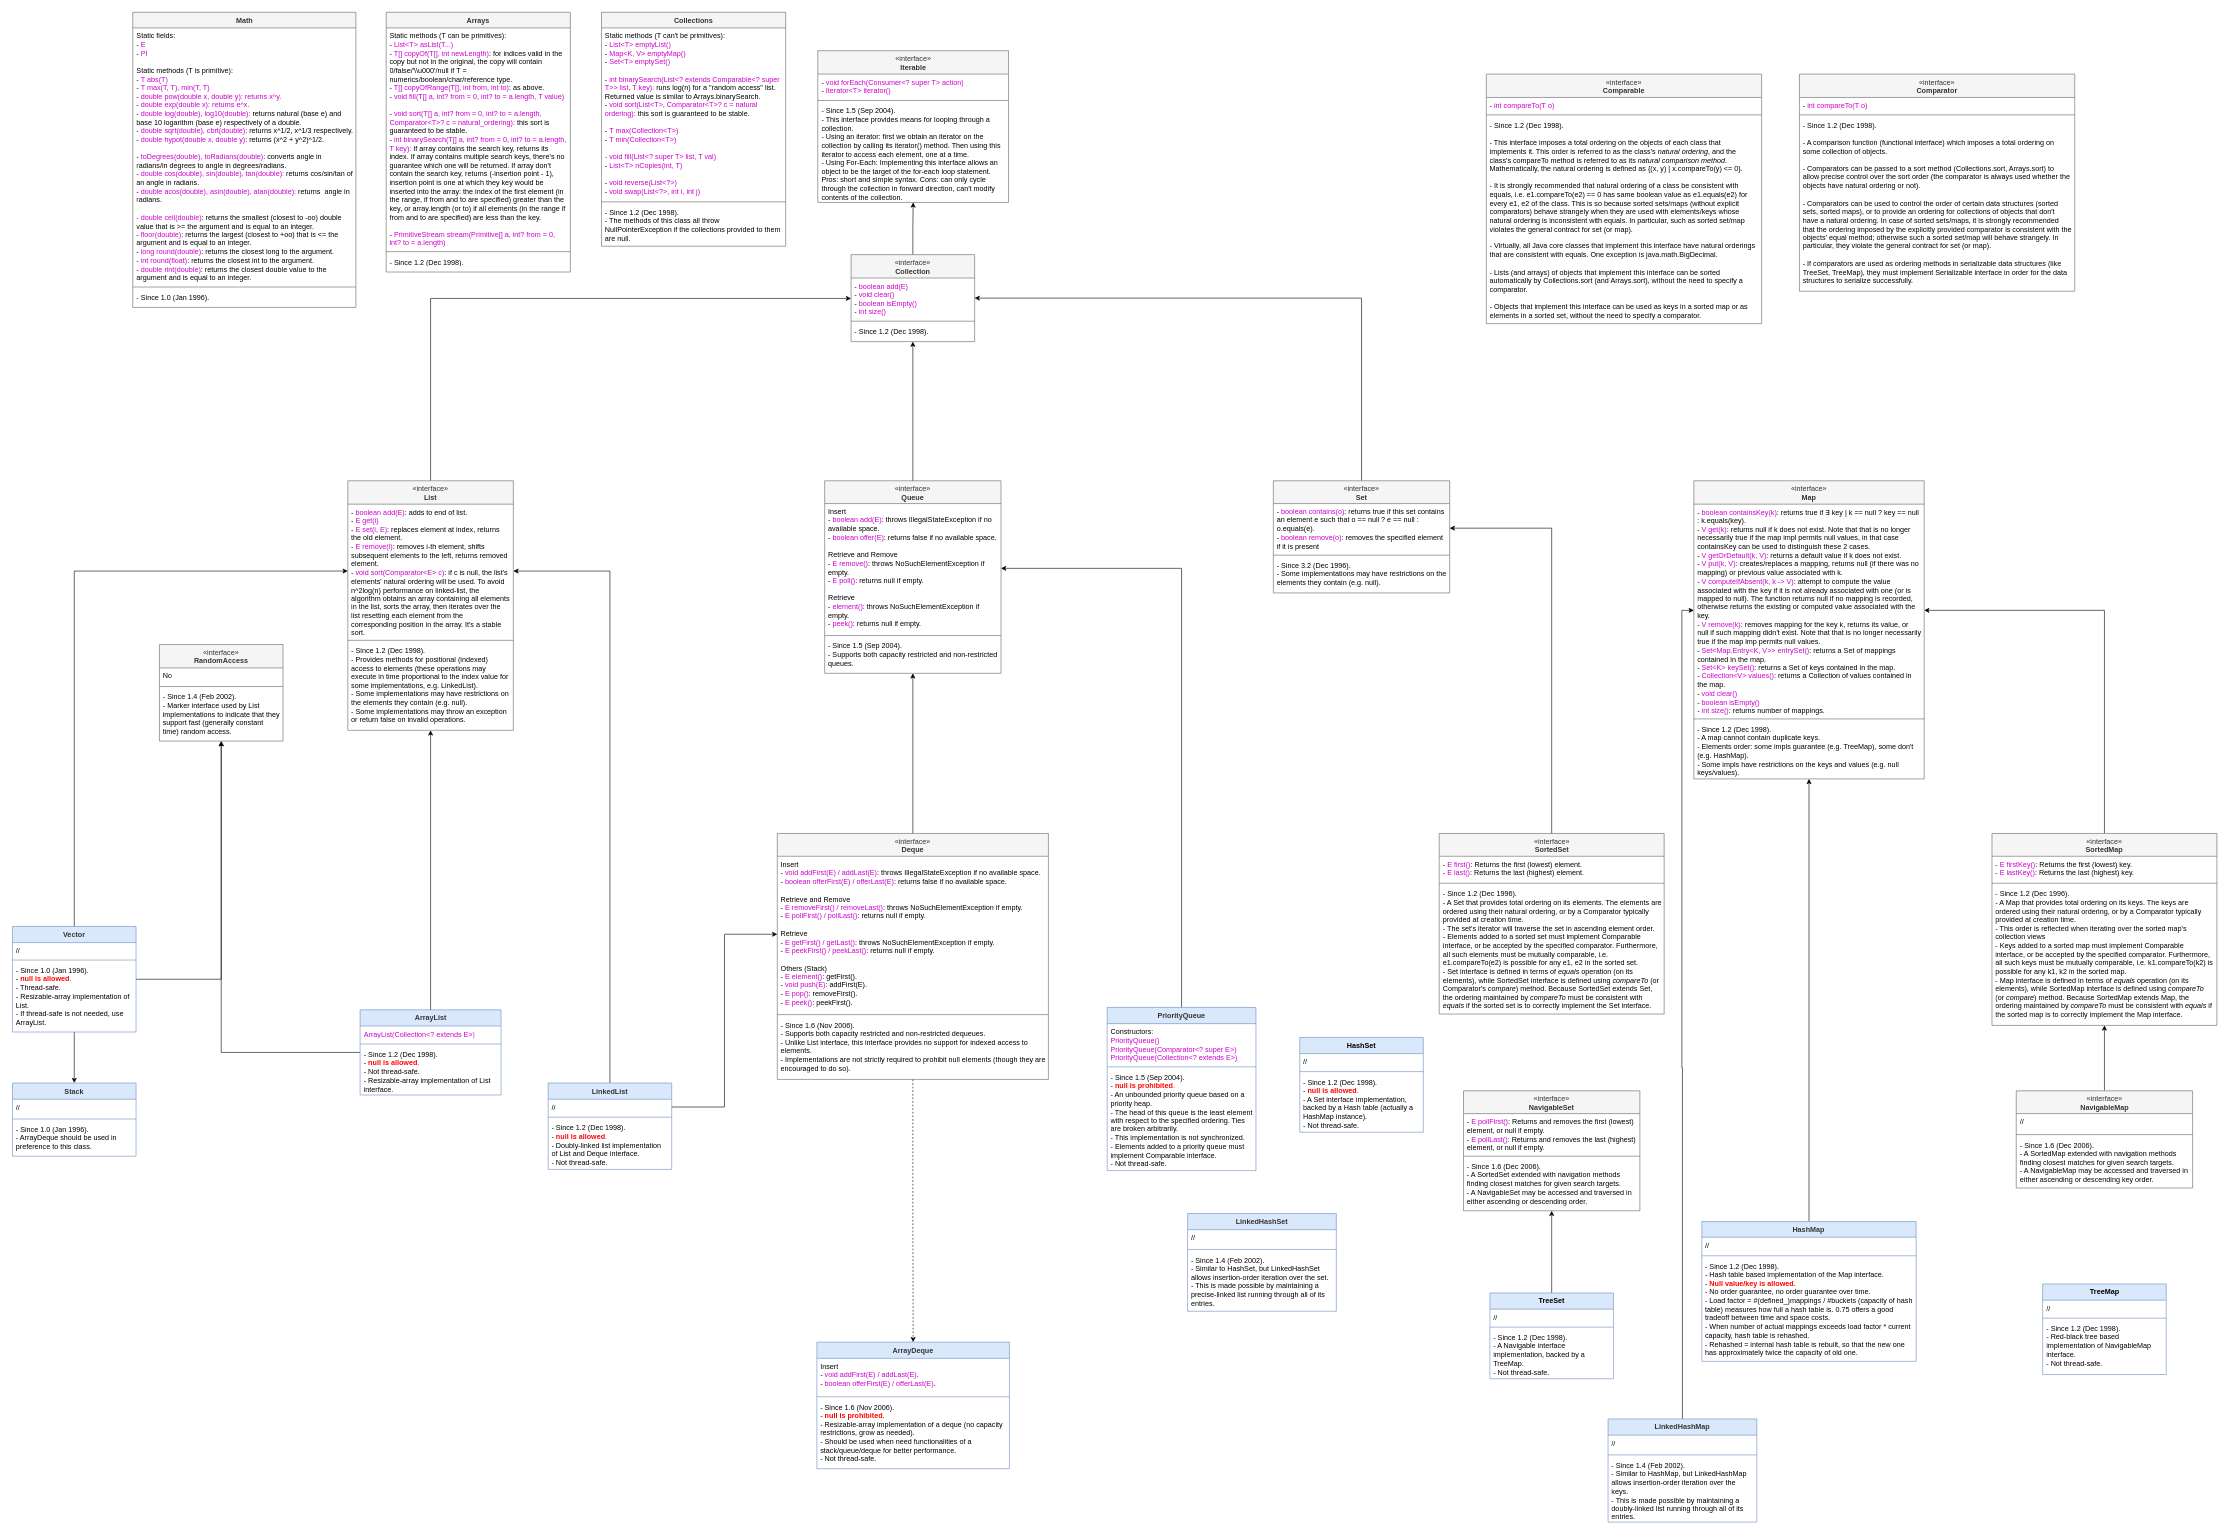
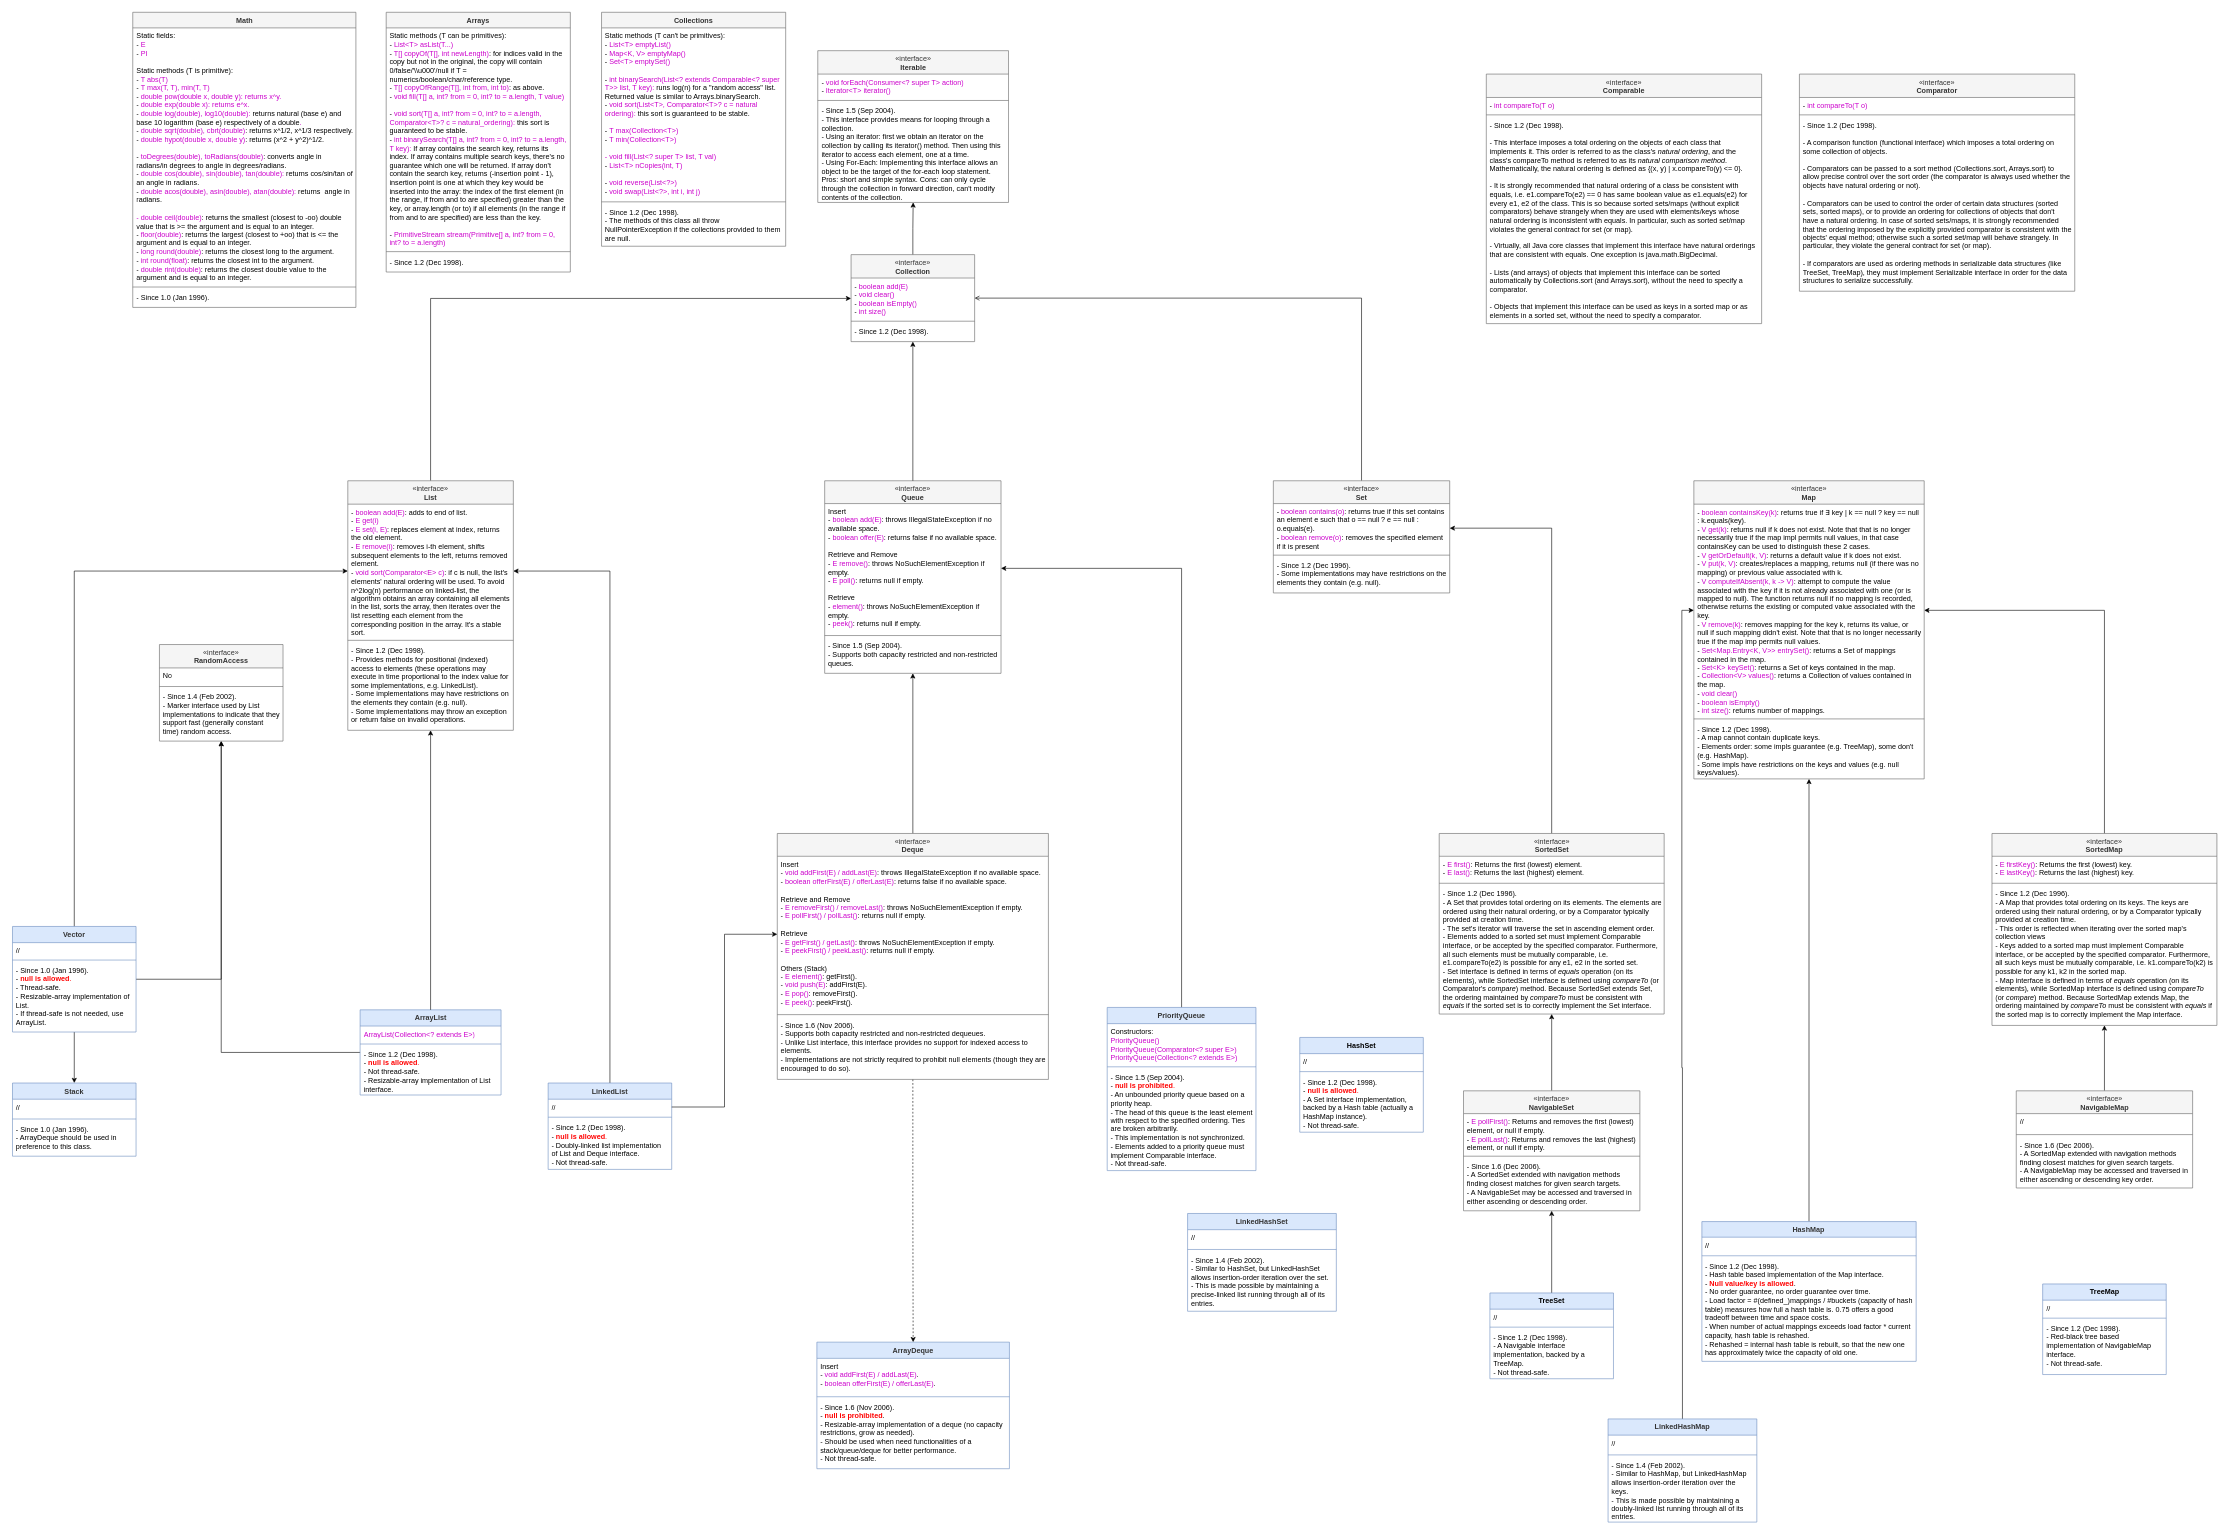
edge "«interface»Set" -> "«interface»Collection": arrowhead classic -> open
node "- Since 3.2 (Dec 1996). - Some implementations may have restrictions on the elements they contain (e.g. null).": label "- Since 3.2 (Dec 1996). - Some implementations may have restrictions on the elements they contain (e.g. null)." -> "- Since 1.2 (Dec 1996). - Some implementations may have restrictions on the elements they contain (e.g. null)."
edge "«interface»NavigableSet" -> "«interface»SortedSet": added
